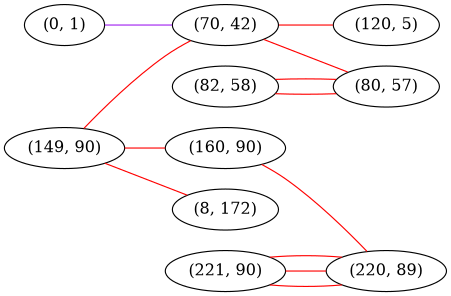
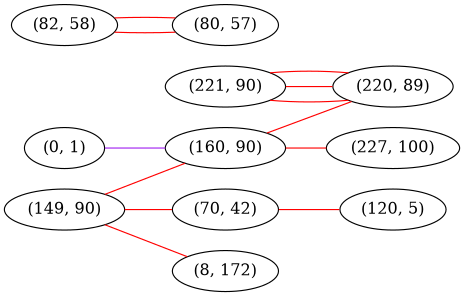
edge "(0, 1)" -- "(70, 42)": now "(0, 1)" -- "(160, 90)"
edge "(70, 42)" -- "(80, 57)": removed
node "(227, 100)": added
